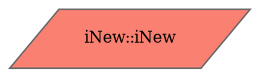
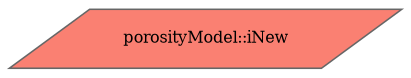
node "iNew::iNew": label "iNew::iNew" -> "porosityModel::iNew"
